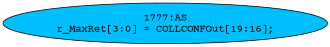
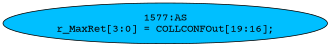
node "1777:AS r_MaxRet[3:0] = COLLCONFOut[19:16];": label "1777:AS r_MaxRet[3:0] = COLLCONFOut[19:16];" -> "1577:AS r_MaxRet[3:0] = COLLCONFOut[19:16];"
